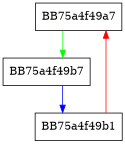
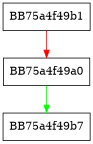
node "BB75a4f49a7": label "BB75a4f49a7" -> "BB75a4f49a0"
edge "BB75a4f49b7" -> "BB75a4f49b1": removed
